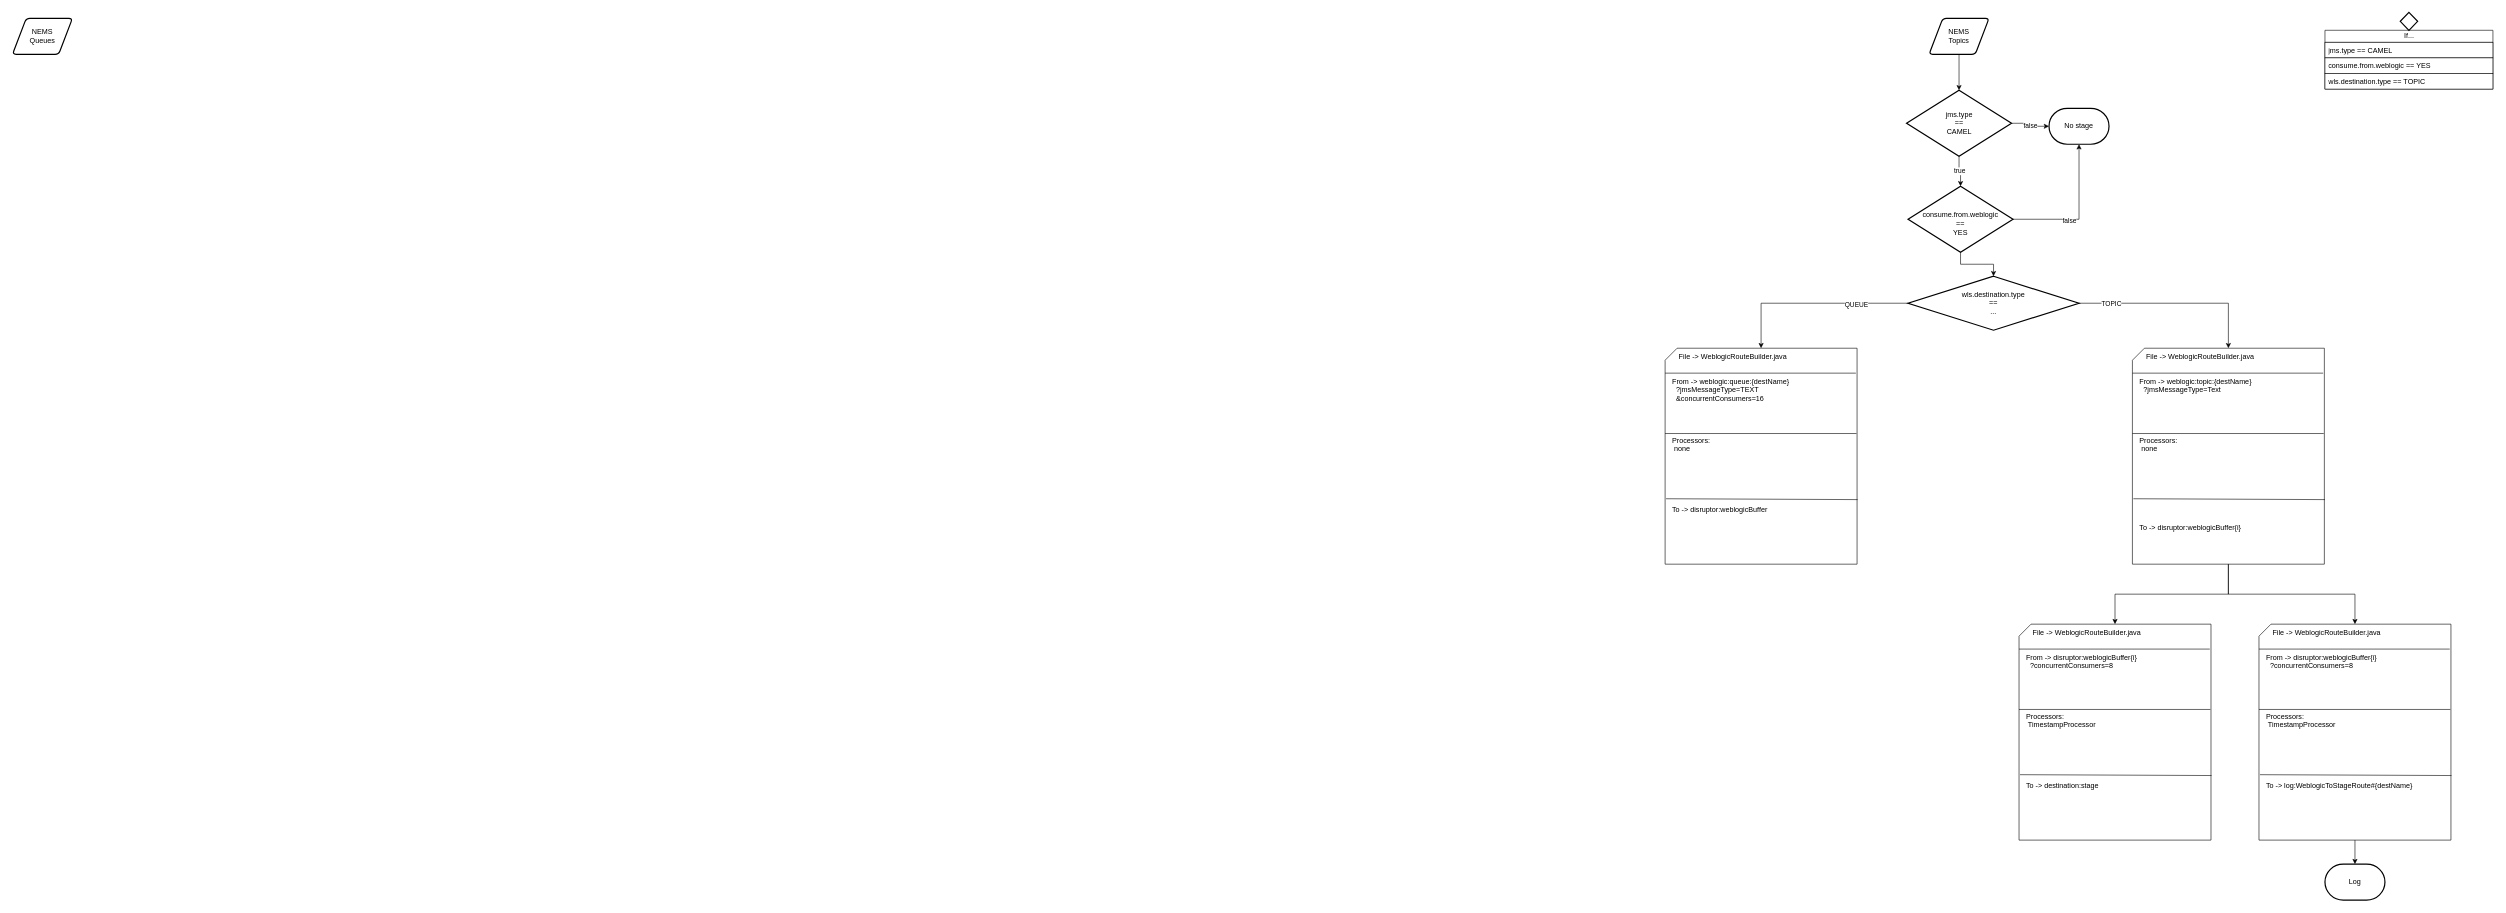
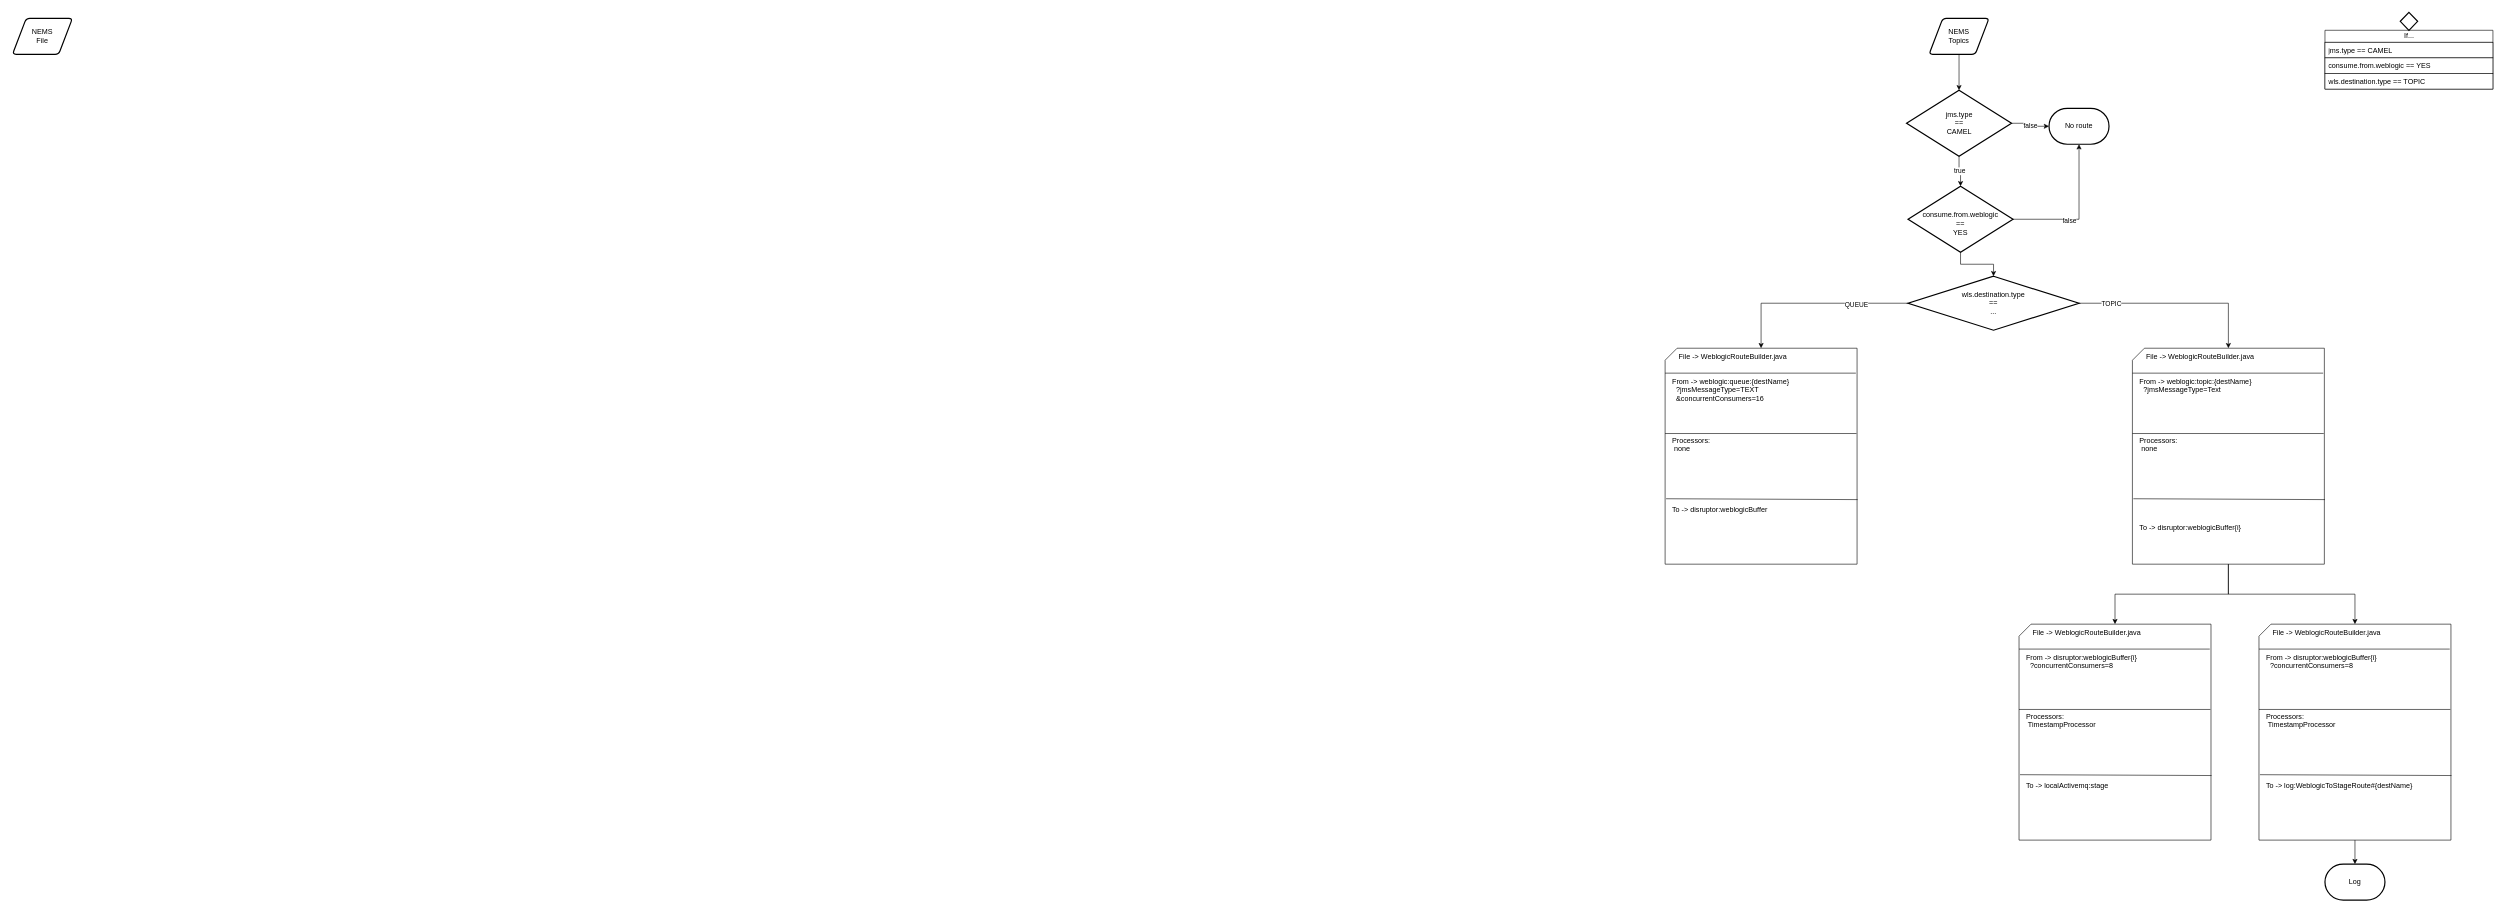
node "NEMS Queues": label "NEMS Queues" -> "NEMS File"
node "No stage": label "No stage" -> "No route"
node "To -> destination:stage": label "To -> destination:stage" -> "To -> localActivemq:stage"
